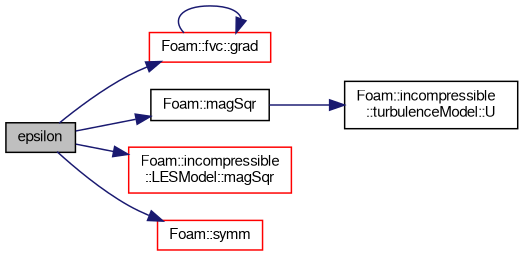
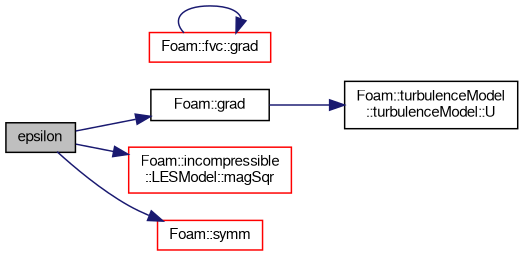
edge "epsilon" -> "Foam::fvc::grad": removed
node "Foam::magSqr": label "Foam::magSqr" -> "Foam::grad"
node "Foam::incompressible ::turbulenceModel::U": label "Foam::incompressible ::turbulenceModel::U" -> "Foam::turbulenceModel ::turbulenceModel::U"
